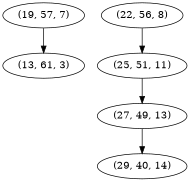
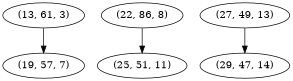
node "(22, 56, 8)": label "(22, 56, 8)" -> "(22, 86, 8)"
edge "(19, 57, 7)" -> "(13, 61, 3)": reversed
edge "(25, 51, 11)" -> "(27, 49, 13)": removed
node "(29, 40, 14)": label "(29, 40, 14)" -> "(29, 47, 14)"
